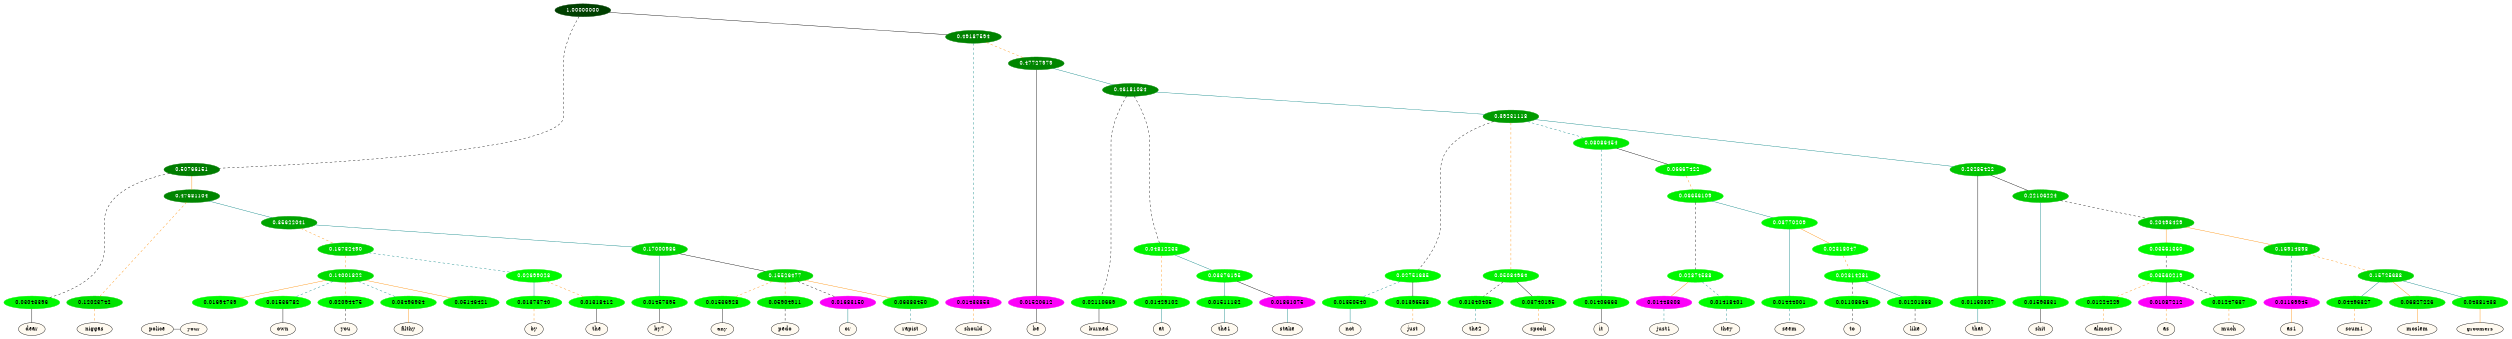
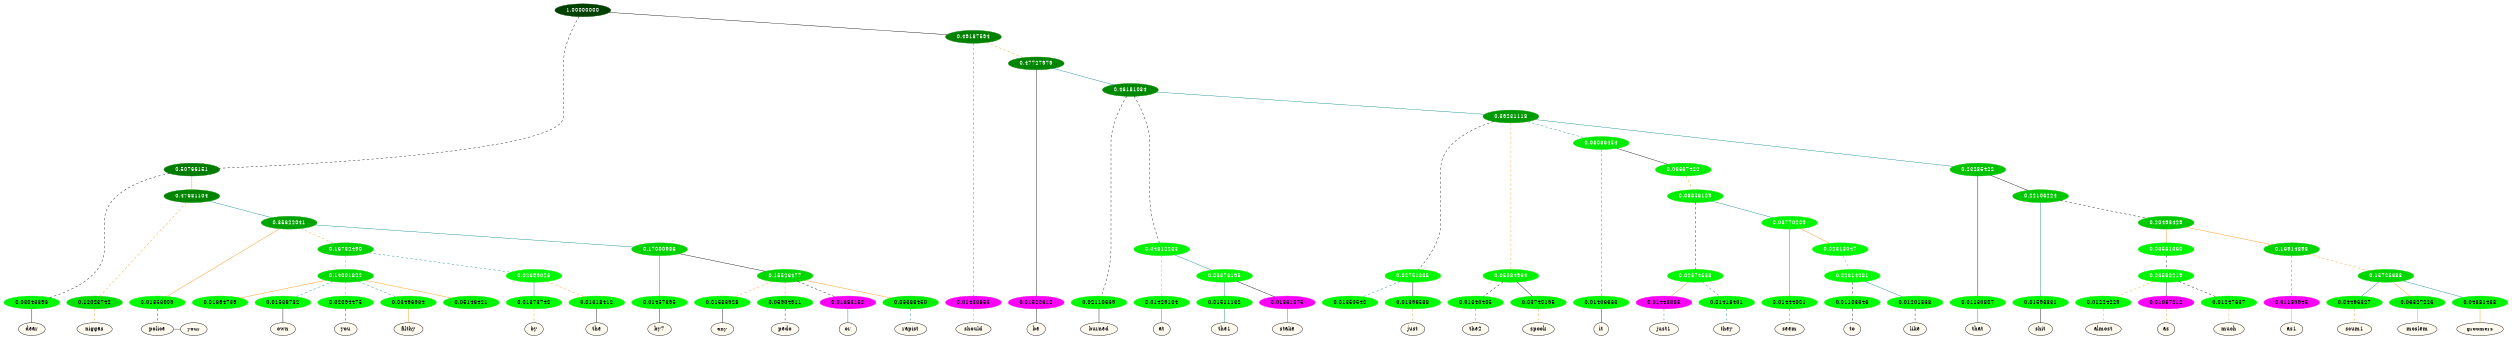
node "0.01853009": added
node "0.01429102": label "0.01429102" -> "0.01429104"
node "not": removed
